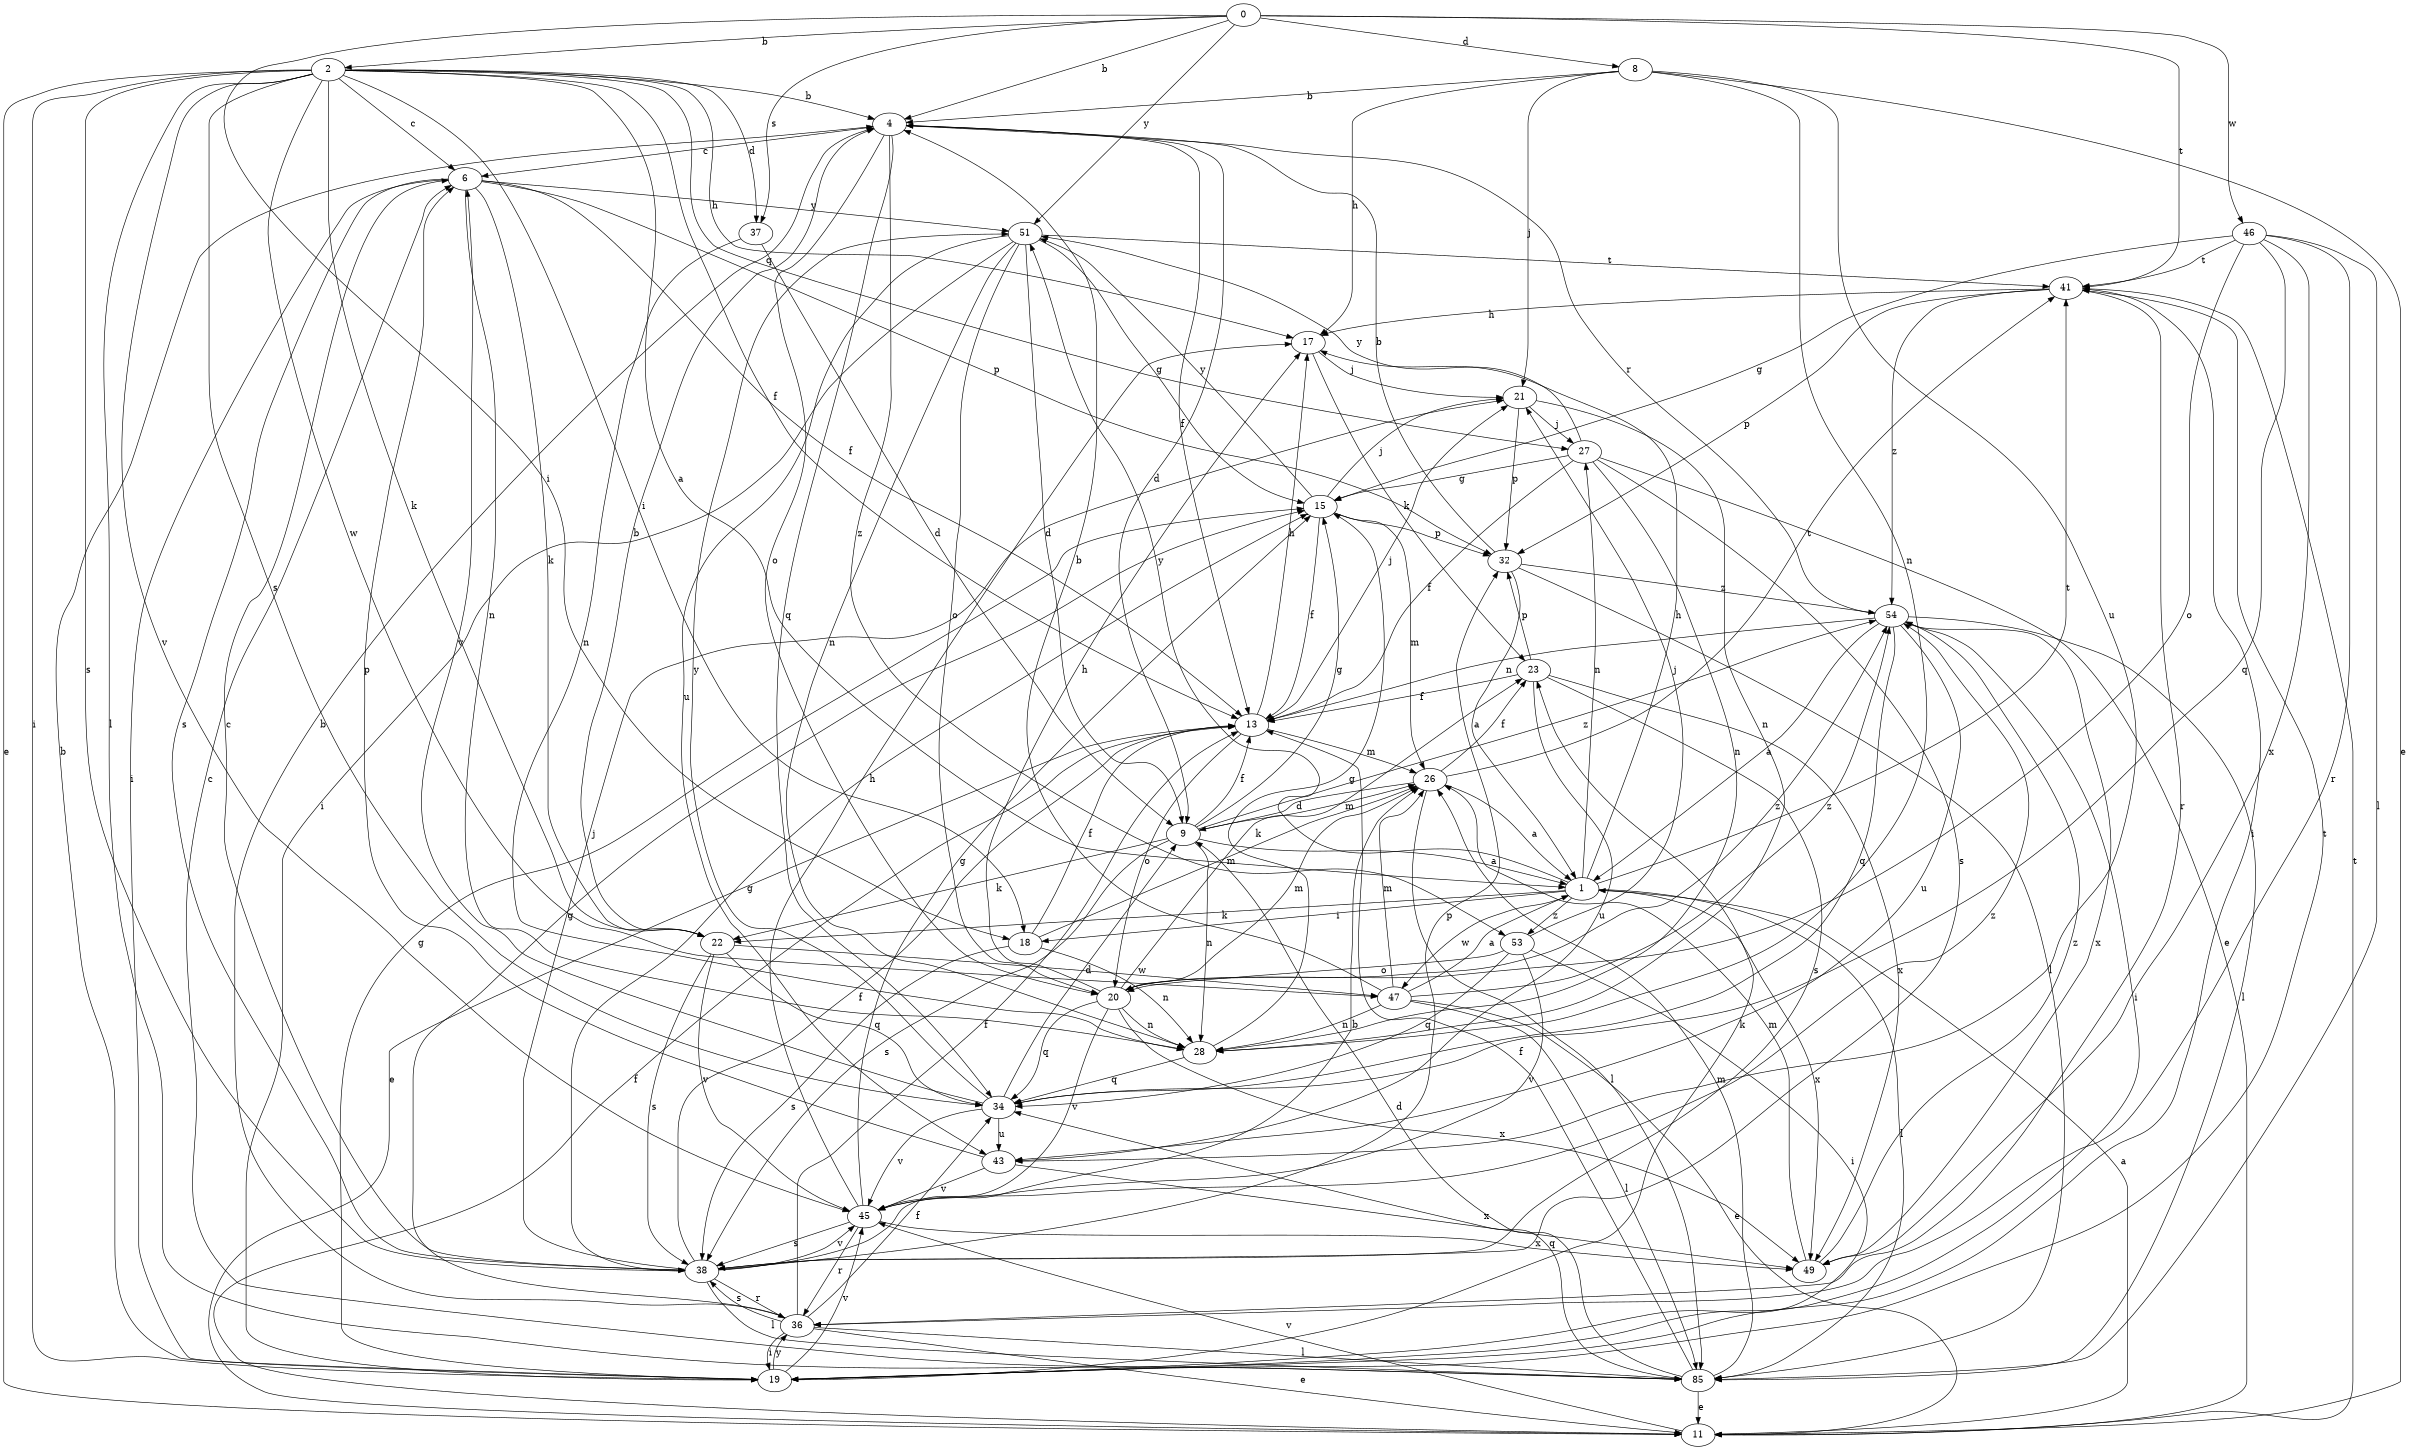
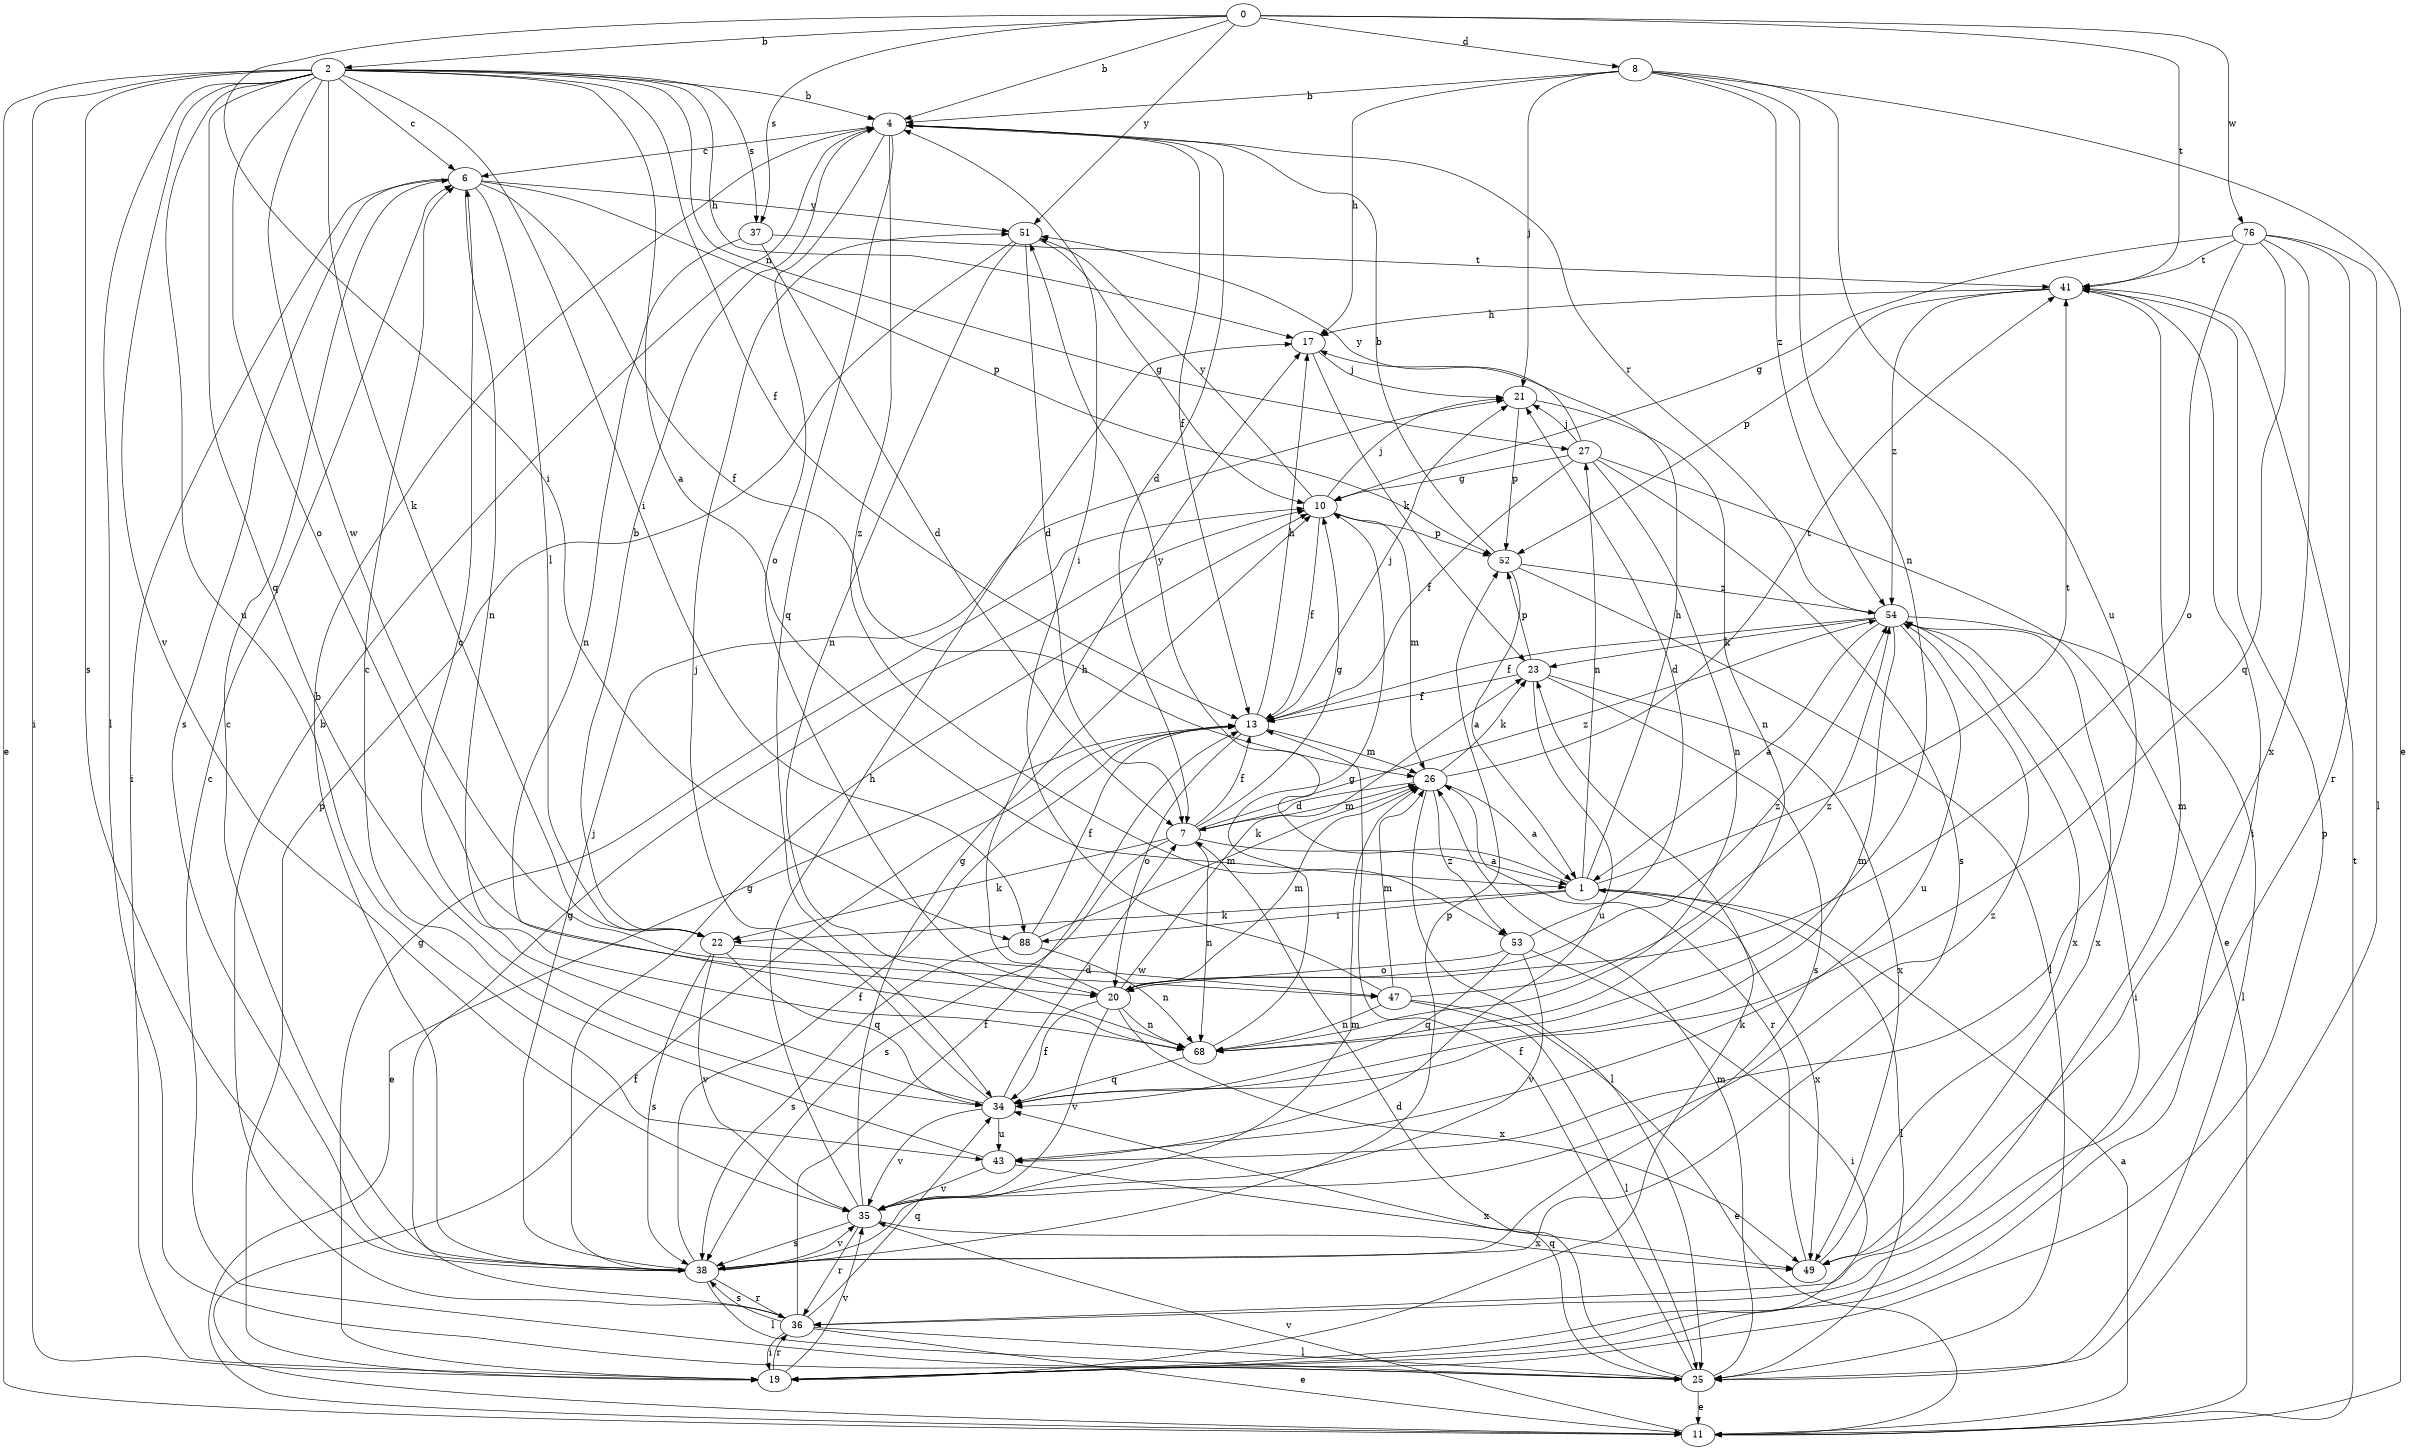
edge "2" -> "37": label "d" -> "s"
node "46": label "46" -> "76"
edge "2" -> "27": label "q" -> "n"
edge "51" -> "41": now "37" -> "41"
edge "8" -> "54": added, label "z"
edge "21" -> "27": reversed
edge "6" -> "13": now "6" -> "26"
node "15": label "15" -> "10"
edge "6" -> "22": label "k" -> "l"
edge "47" -> "4": label "b" -> "i"
node "32": label "32" -> "52"
edge "2" -> "34": label "s" -> "q"
edge "54" -> "23": added, label "k"
edge "34" -> "6": label "v" -> "c"
edge "43" -> "6": label "p" -> "c"
edge "34" -> "51": label "y" -> "j"
edge "54" -> "13": label "n" -> "f"
edge "53" -> "21": label "j" -> "d"
edge "51" -> "20": now "2" -> "20"
edge "51" -> "43": now "2" -> "43"
edge "26" -> "23": label "f" -> "k"
edge "19" -> "4": now "38" -> "4"
edge "51" -> "19": label "i" -> "p"
edge "41" -> "36": label "r" -> "m"
node "9": label "9" -> "7"
edge "19" -> "41": label "t" -> "p"
edge "54" -> "34": label "q" -> "m"
edge "1" -> "53": now "26" -> "53"
edge "1" -> "47": removed, label "w"
edge "47" -> "1": removed, label "a"
node "18": label "18" -> "88"
edge "49" -> "54": label "z" -> "x"
edge "38" -> "26": label "b" -> "m"
edge "49" -> "26": label "m" -> "r"
edge "20" -> "34": label "q" -> "f"
node "28": label "28" -> "68"
node "45": label "45" -> "35"
edge "36" -> "34": label "f" -> "q"
edge "19" -> "36": label "y" -> "r"
node "85": label "85" -> "25"
